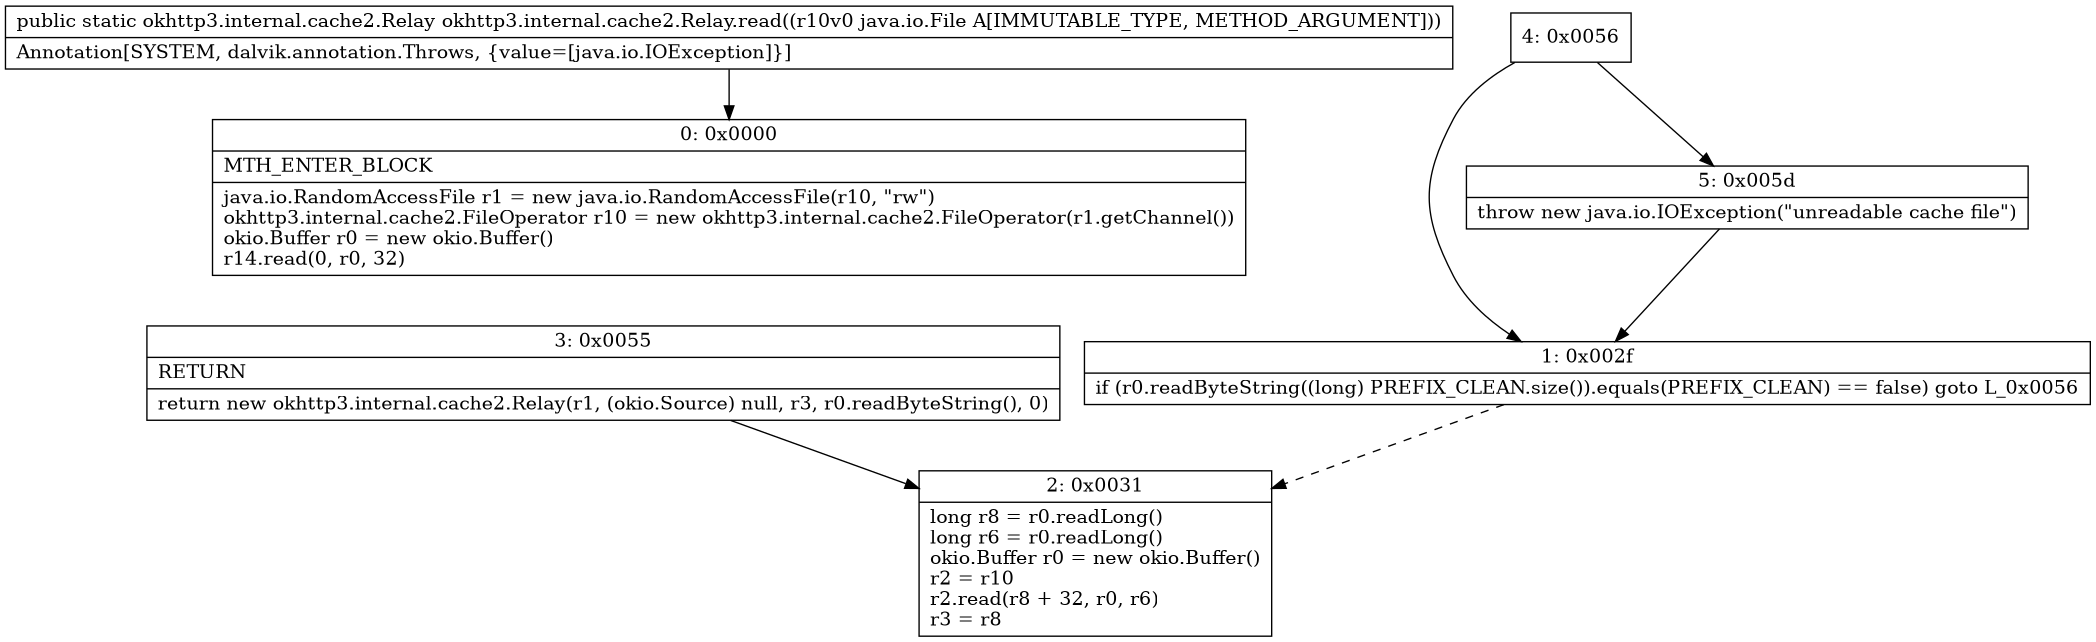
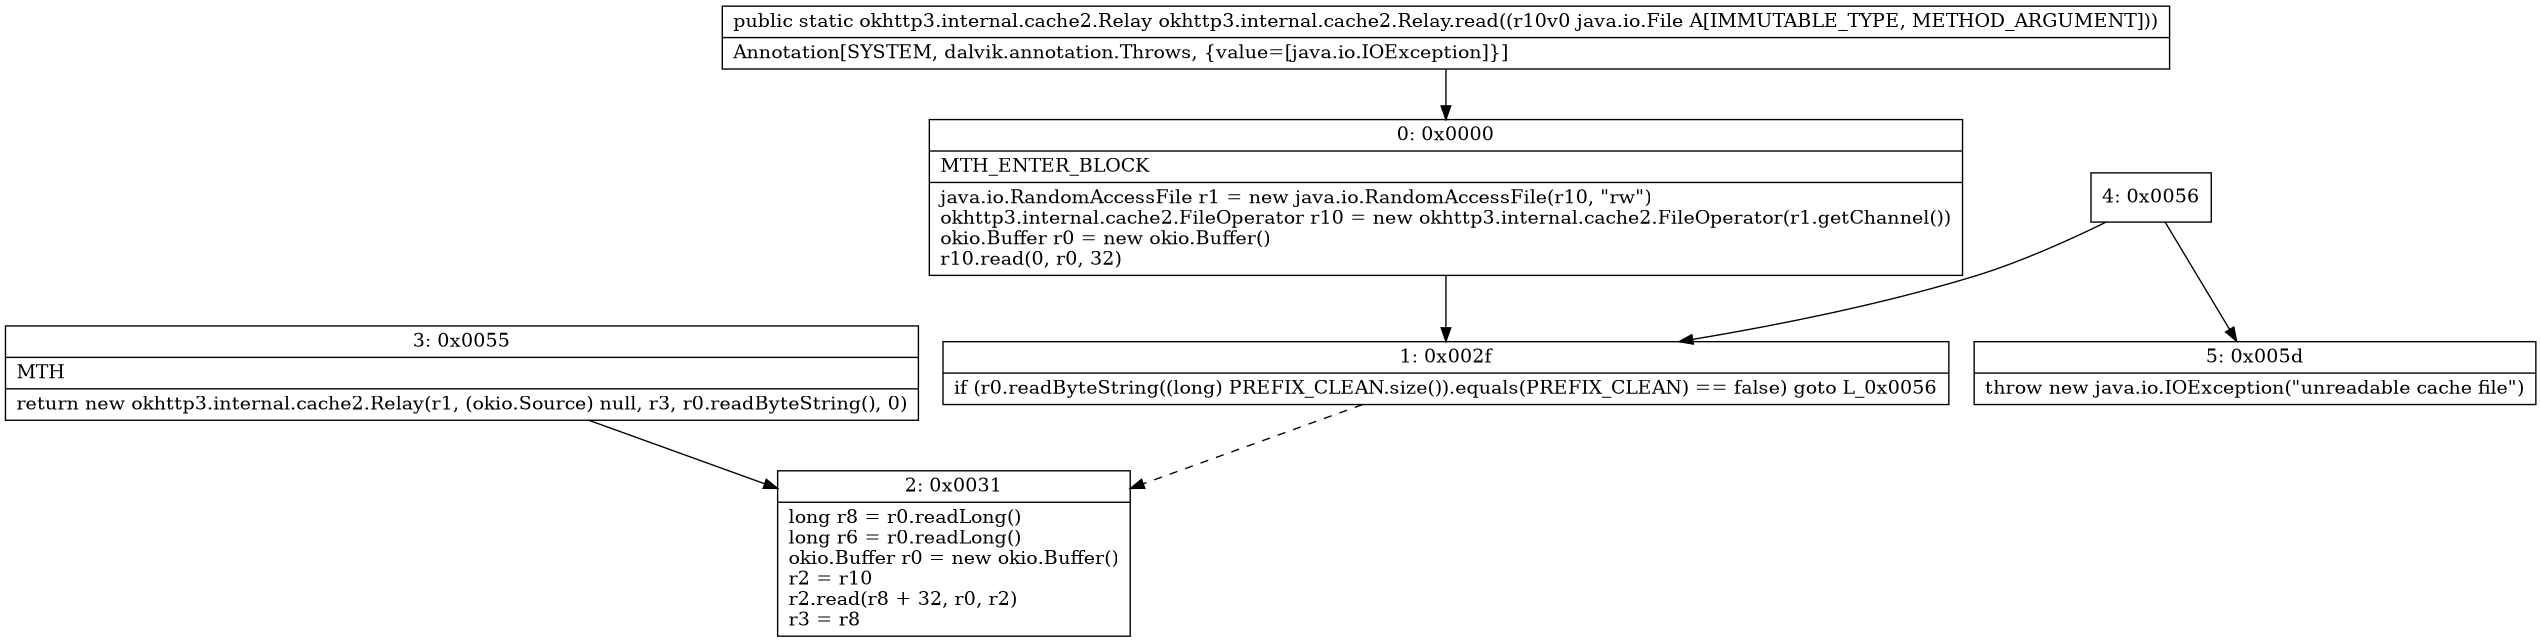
node "0: 0x0000": text "r14.read(0, r0, 32)" -> "r10.read(0, r0, 32)"
edge "5: 0x005d" -> "1: 0x002f": now "0: 0x0000" -> "1: 0x002f"
node "3: 0x0055": text "RETURN" -> "MTH"
node "2: 0x0031": text "r2.read(r8 + 32, r0, r6)" -> "r2.read(r8 + 32, r0, r2)"
